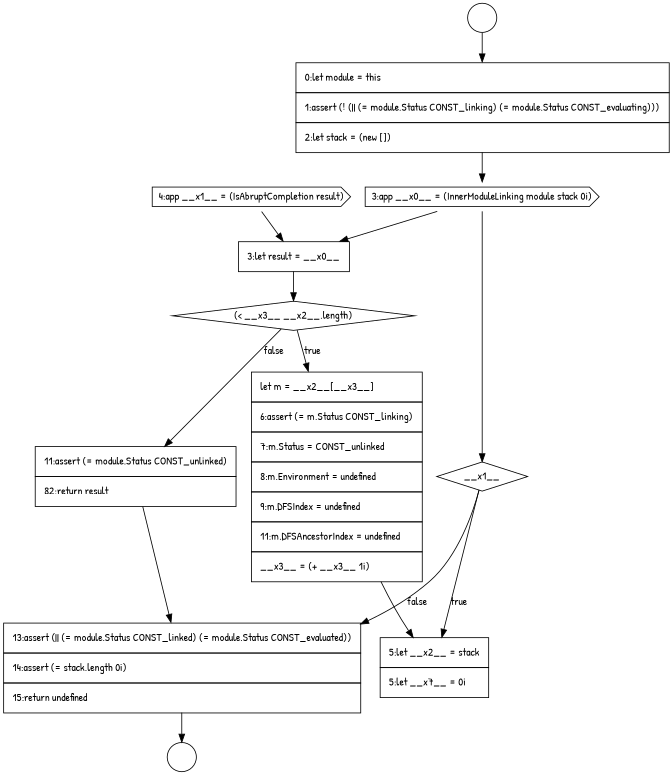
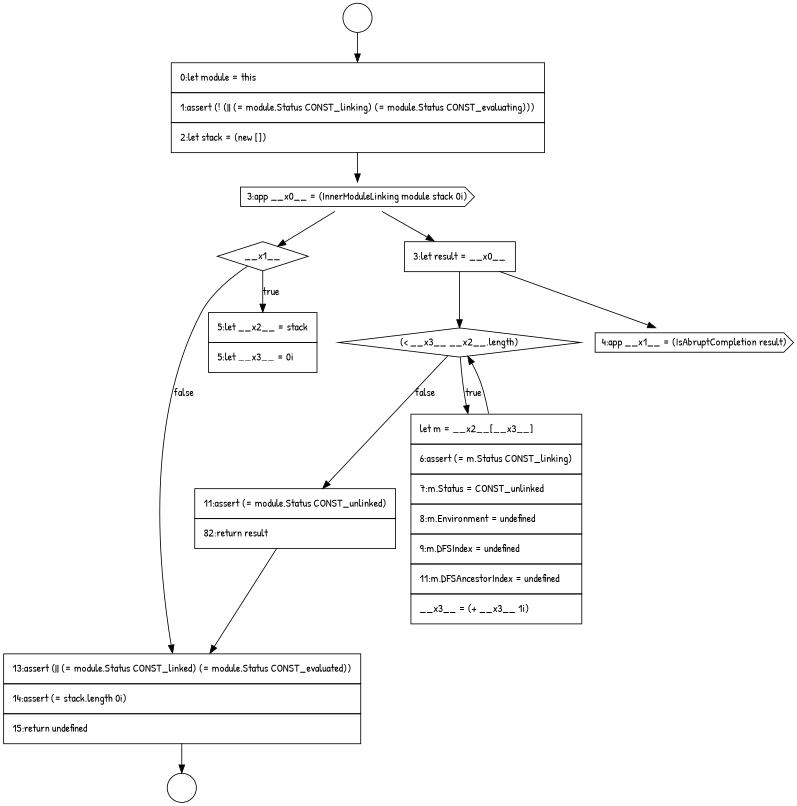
edge "4:app __x1__ = (IsAbruptCompletion result)" -> "3:let result = __x0__": reversed
edge "let m = __x2__[__x3__]" -> "5:let __x2__ = stack": now "let m = __x2__[__x3__]" -> "(< __x3__ __x2__.length)"
node "5:let __x2__ = stack": text "5:let __x7__ = 0i" -> "5:let __x3__ = 0i"
